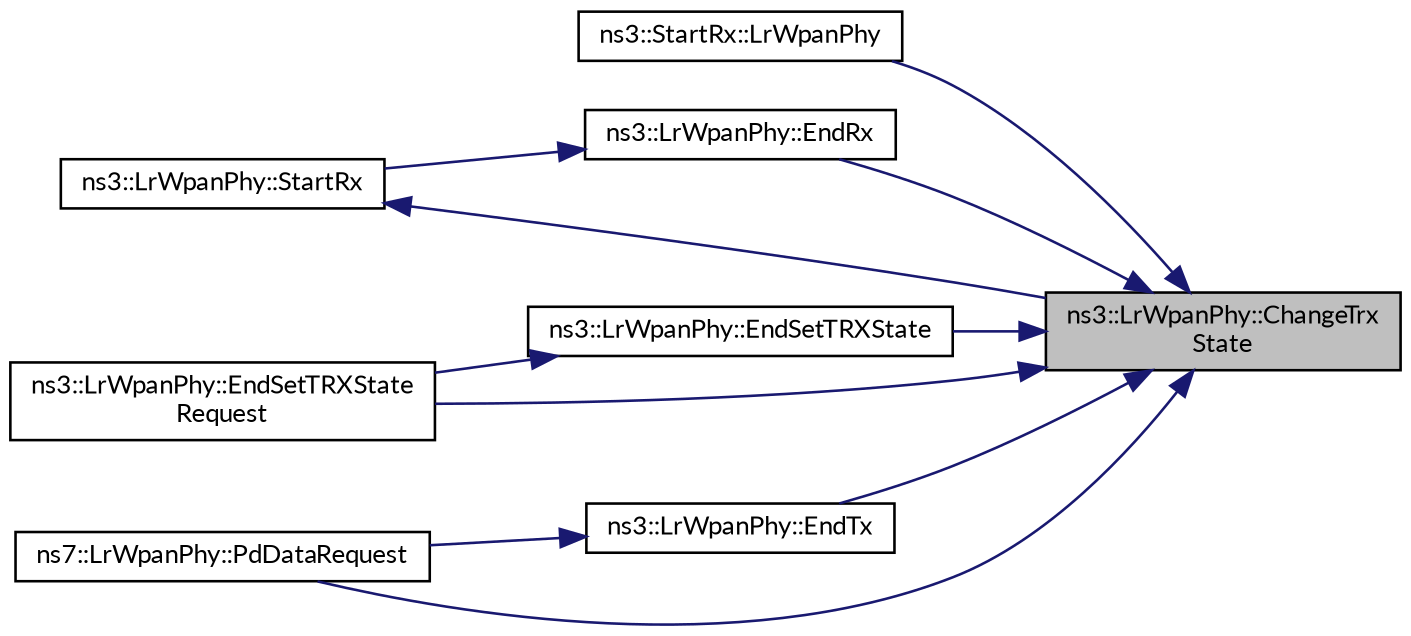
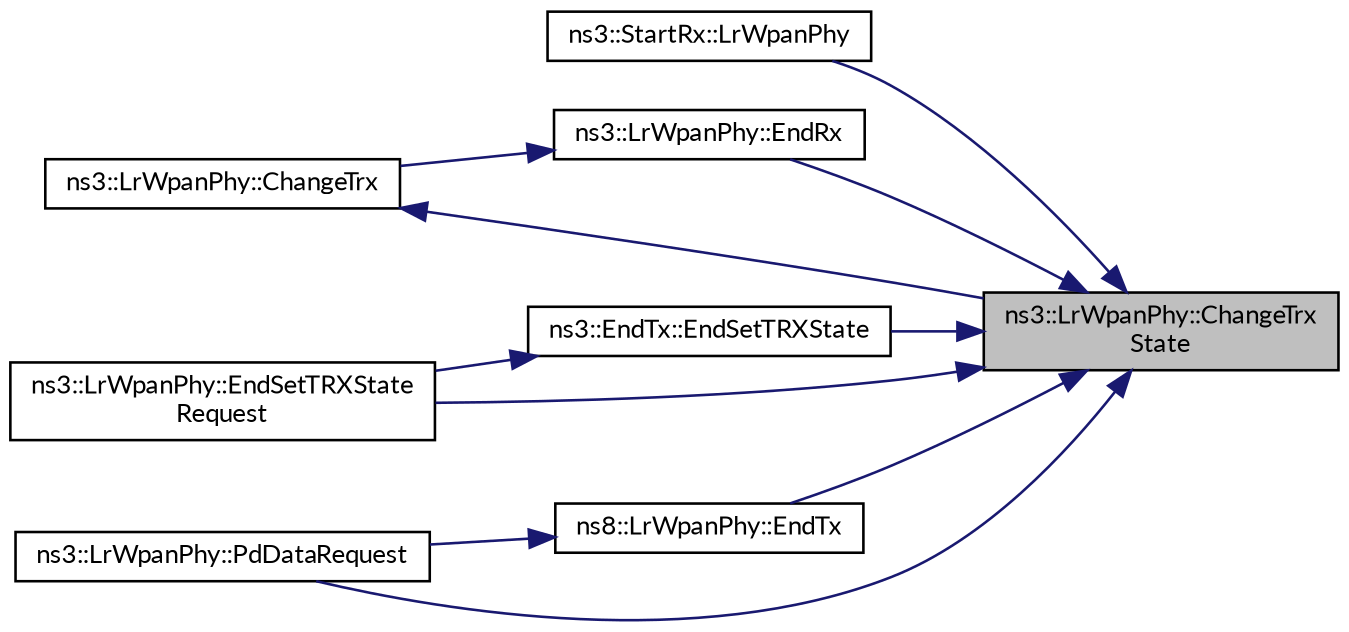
node "ns3::LrWpanPhy::StartRx": label "ns3::LrWpanPhy::StartRx" -> "ns3::LrWpanPhy::ChangeTrx"
node "ns3::LrWpanPhy::EndSetTRXState": label "ns3::LrWpanPhy::EndSetTRXState" -> "ns3::EndTx::EndSetTRXState"
node "ns3::LrWpanPhy::EndTx": label "ns3::LrWpanPhy::EndTx" -> "ns8::LrWpanPhy::EndTx"
node "ns7::LrWpanPhy::PdDataRequest": label "ns7::LrWpanPhy::PdDataRequest" -> "ns3::LrWpanPhy::PdDataRequest"
